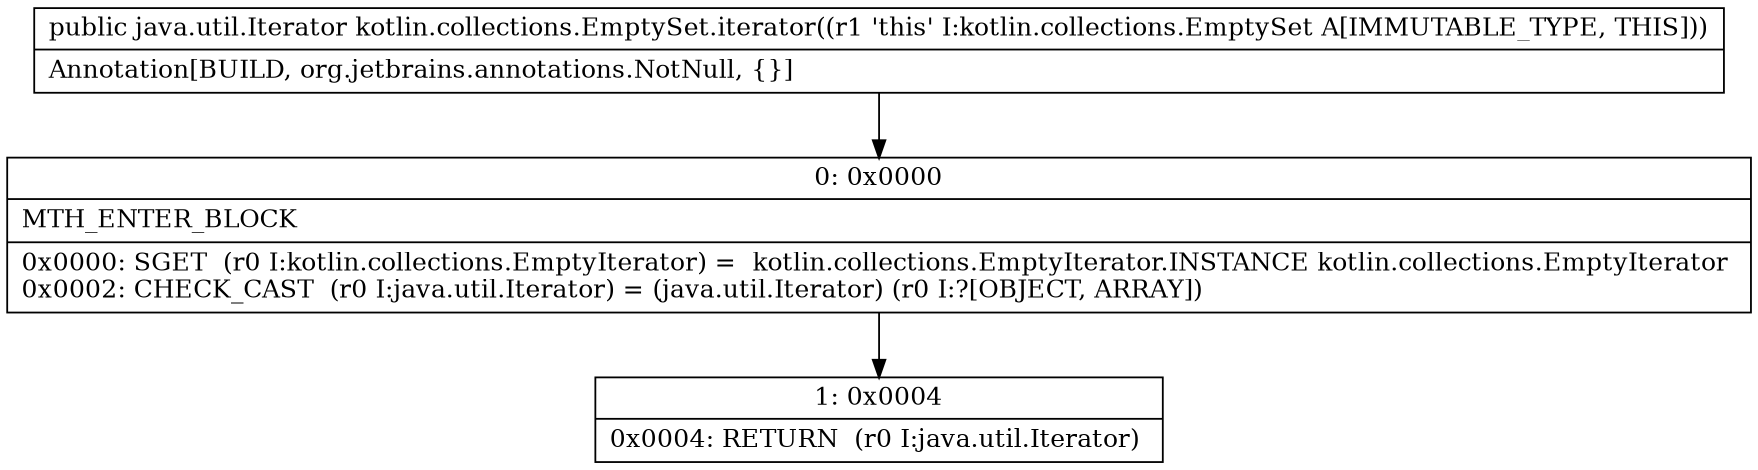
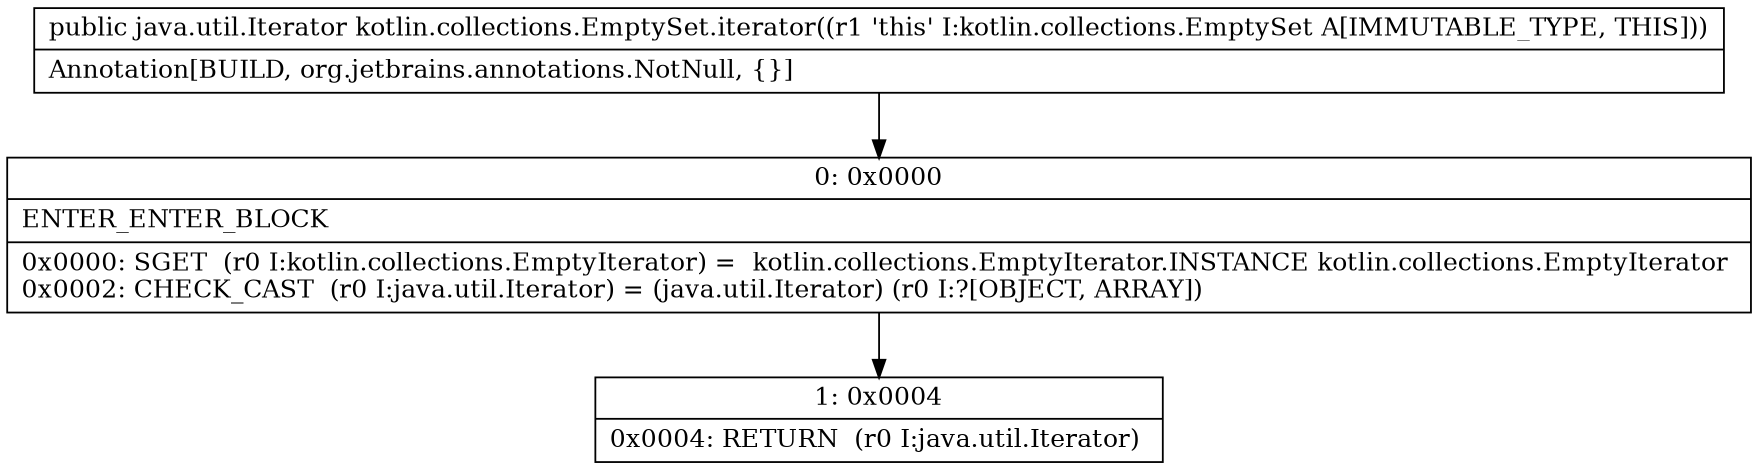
node "0: 0x0000": text "MTH_ENTER_BLOCK" -> "ENTER_ENTER_BLOCK"
